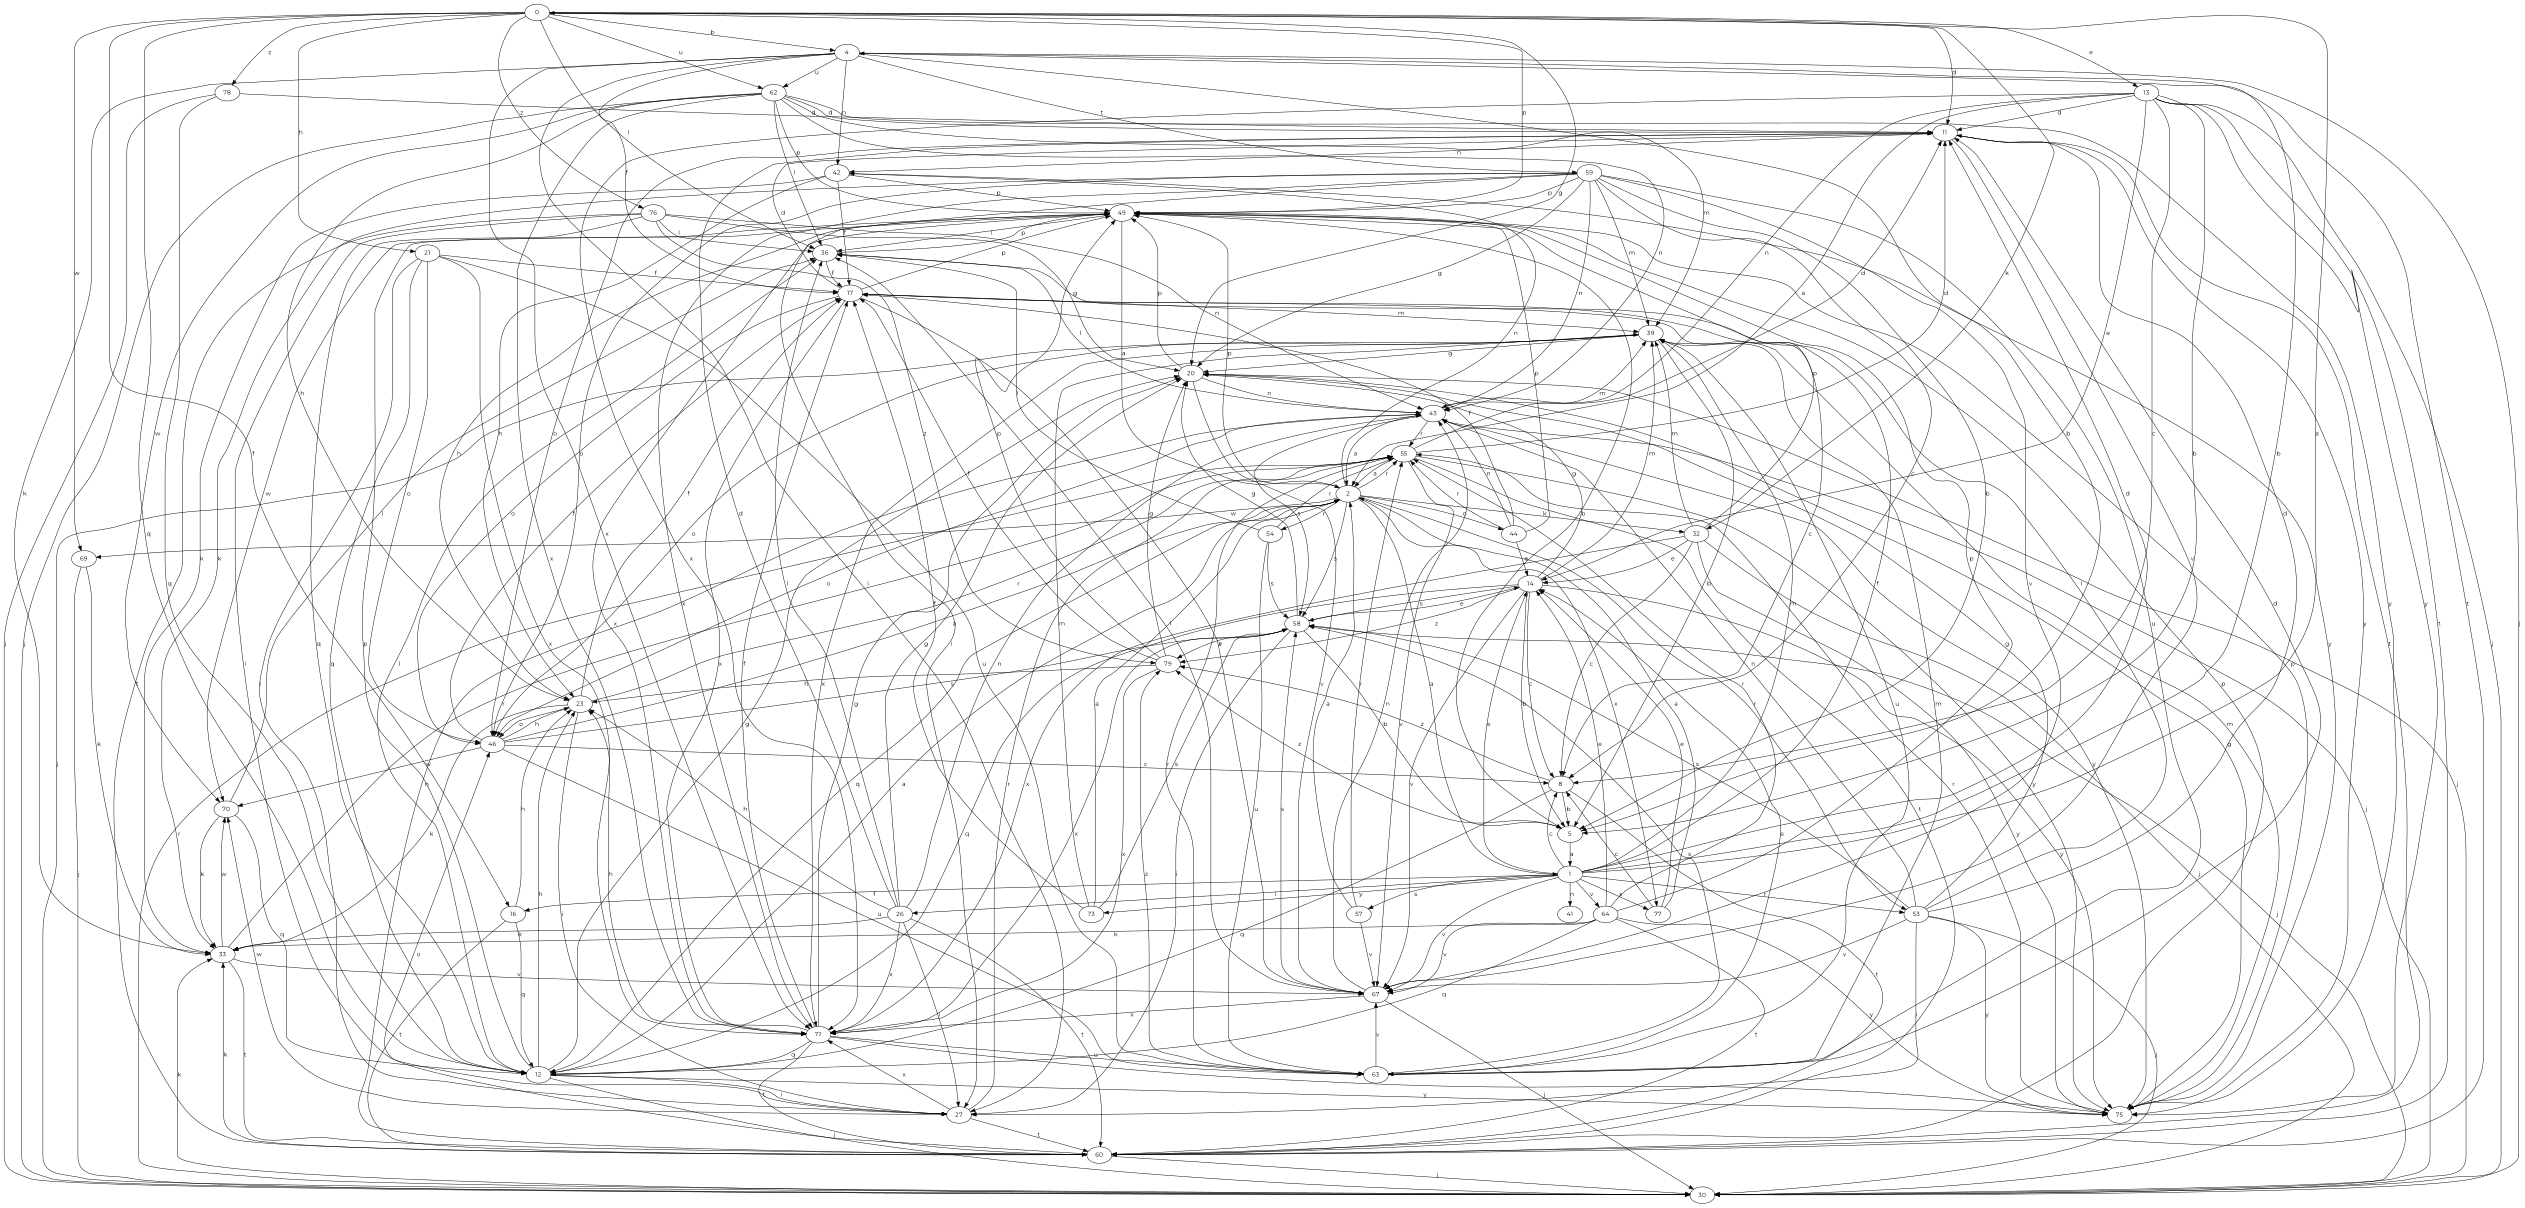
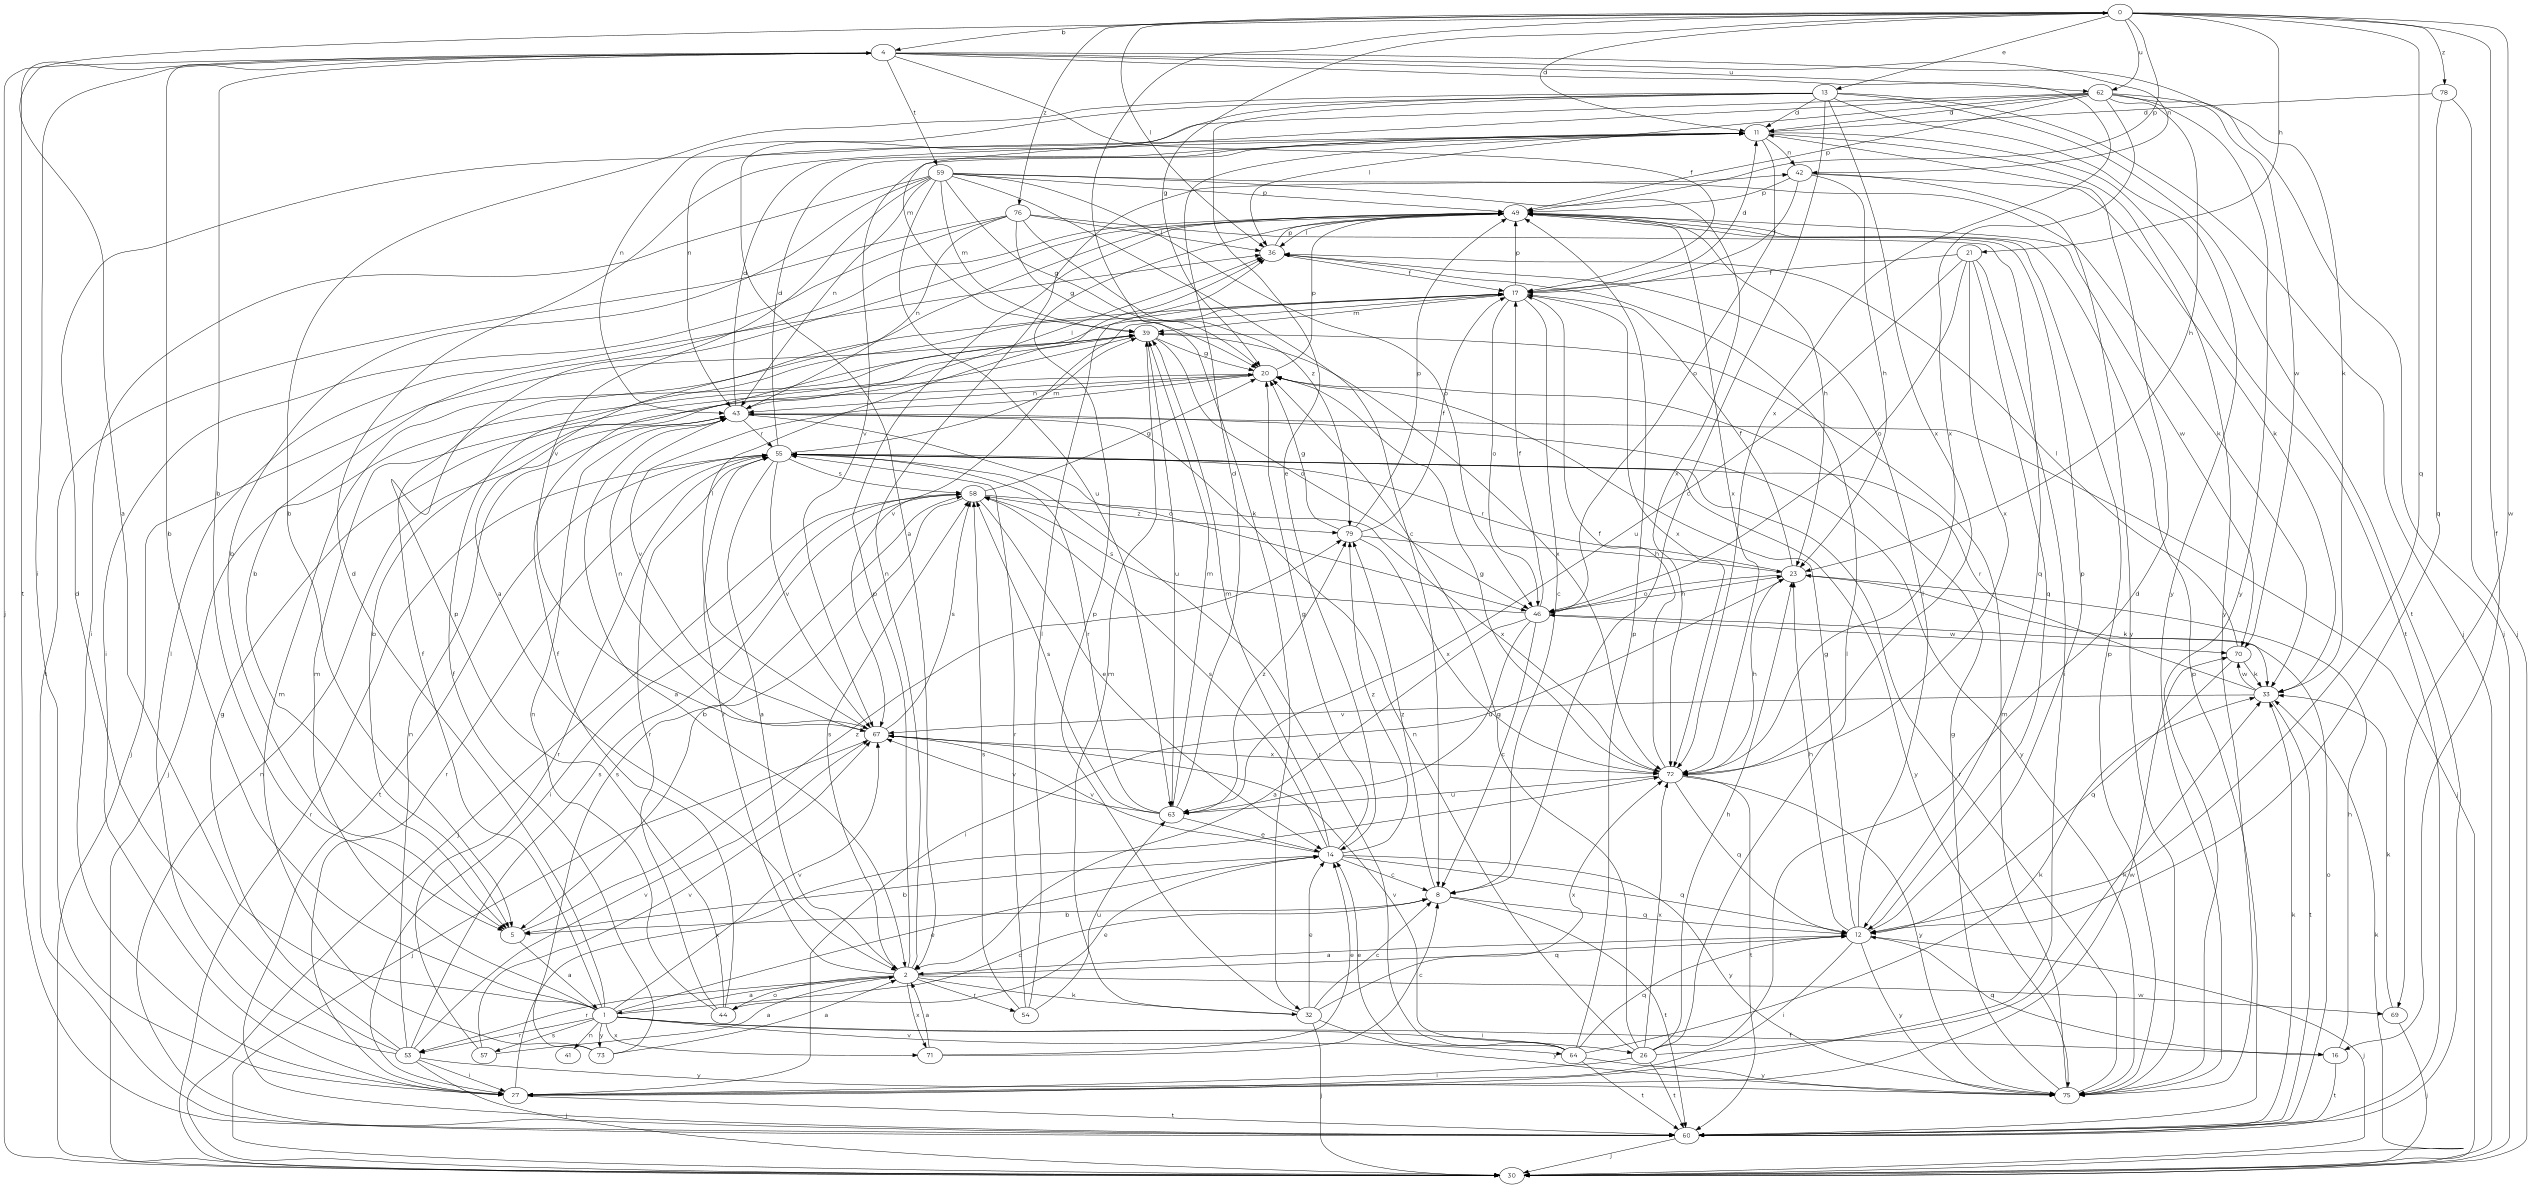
edge "43" -> "58": now "55" -> "58"
node "77": label "77" -> "71"
